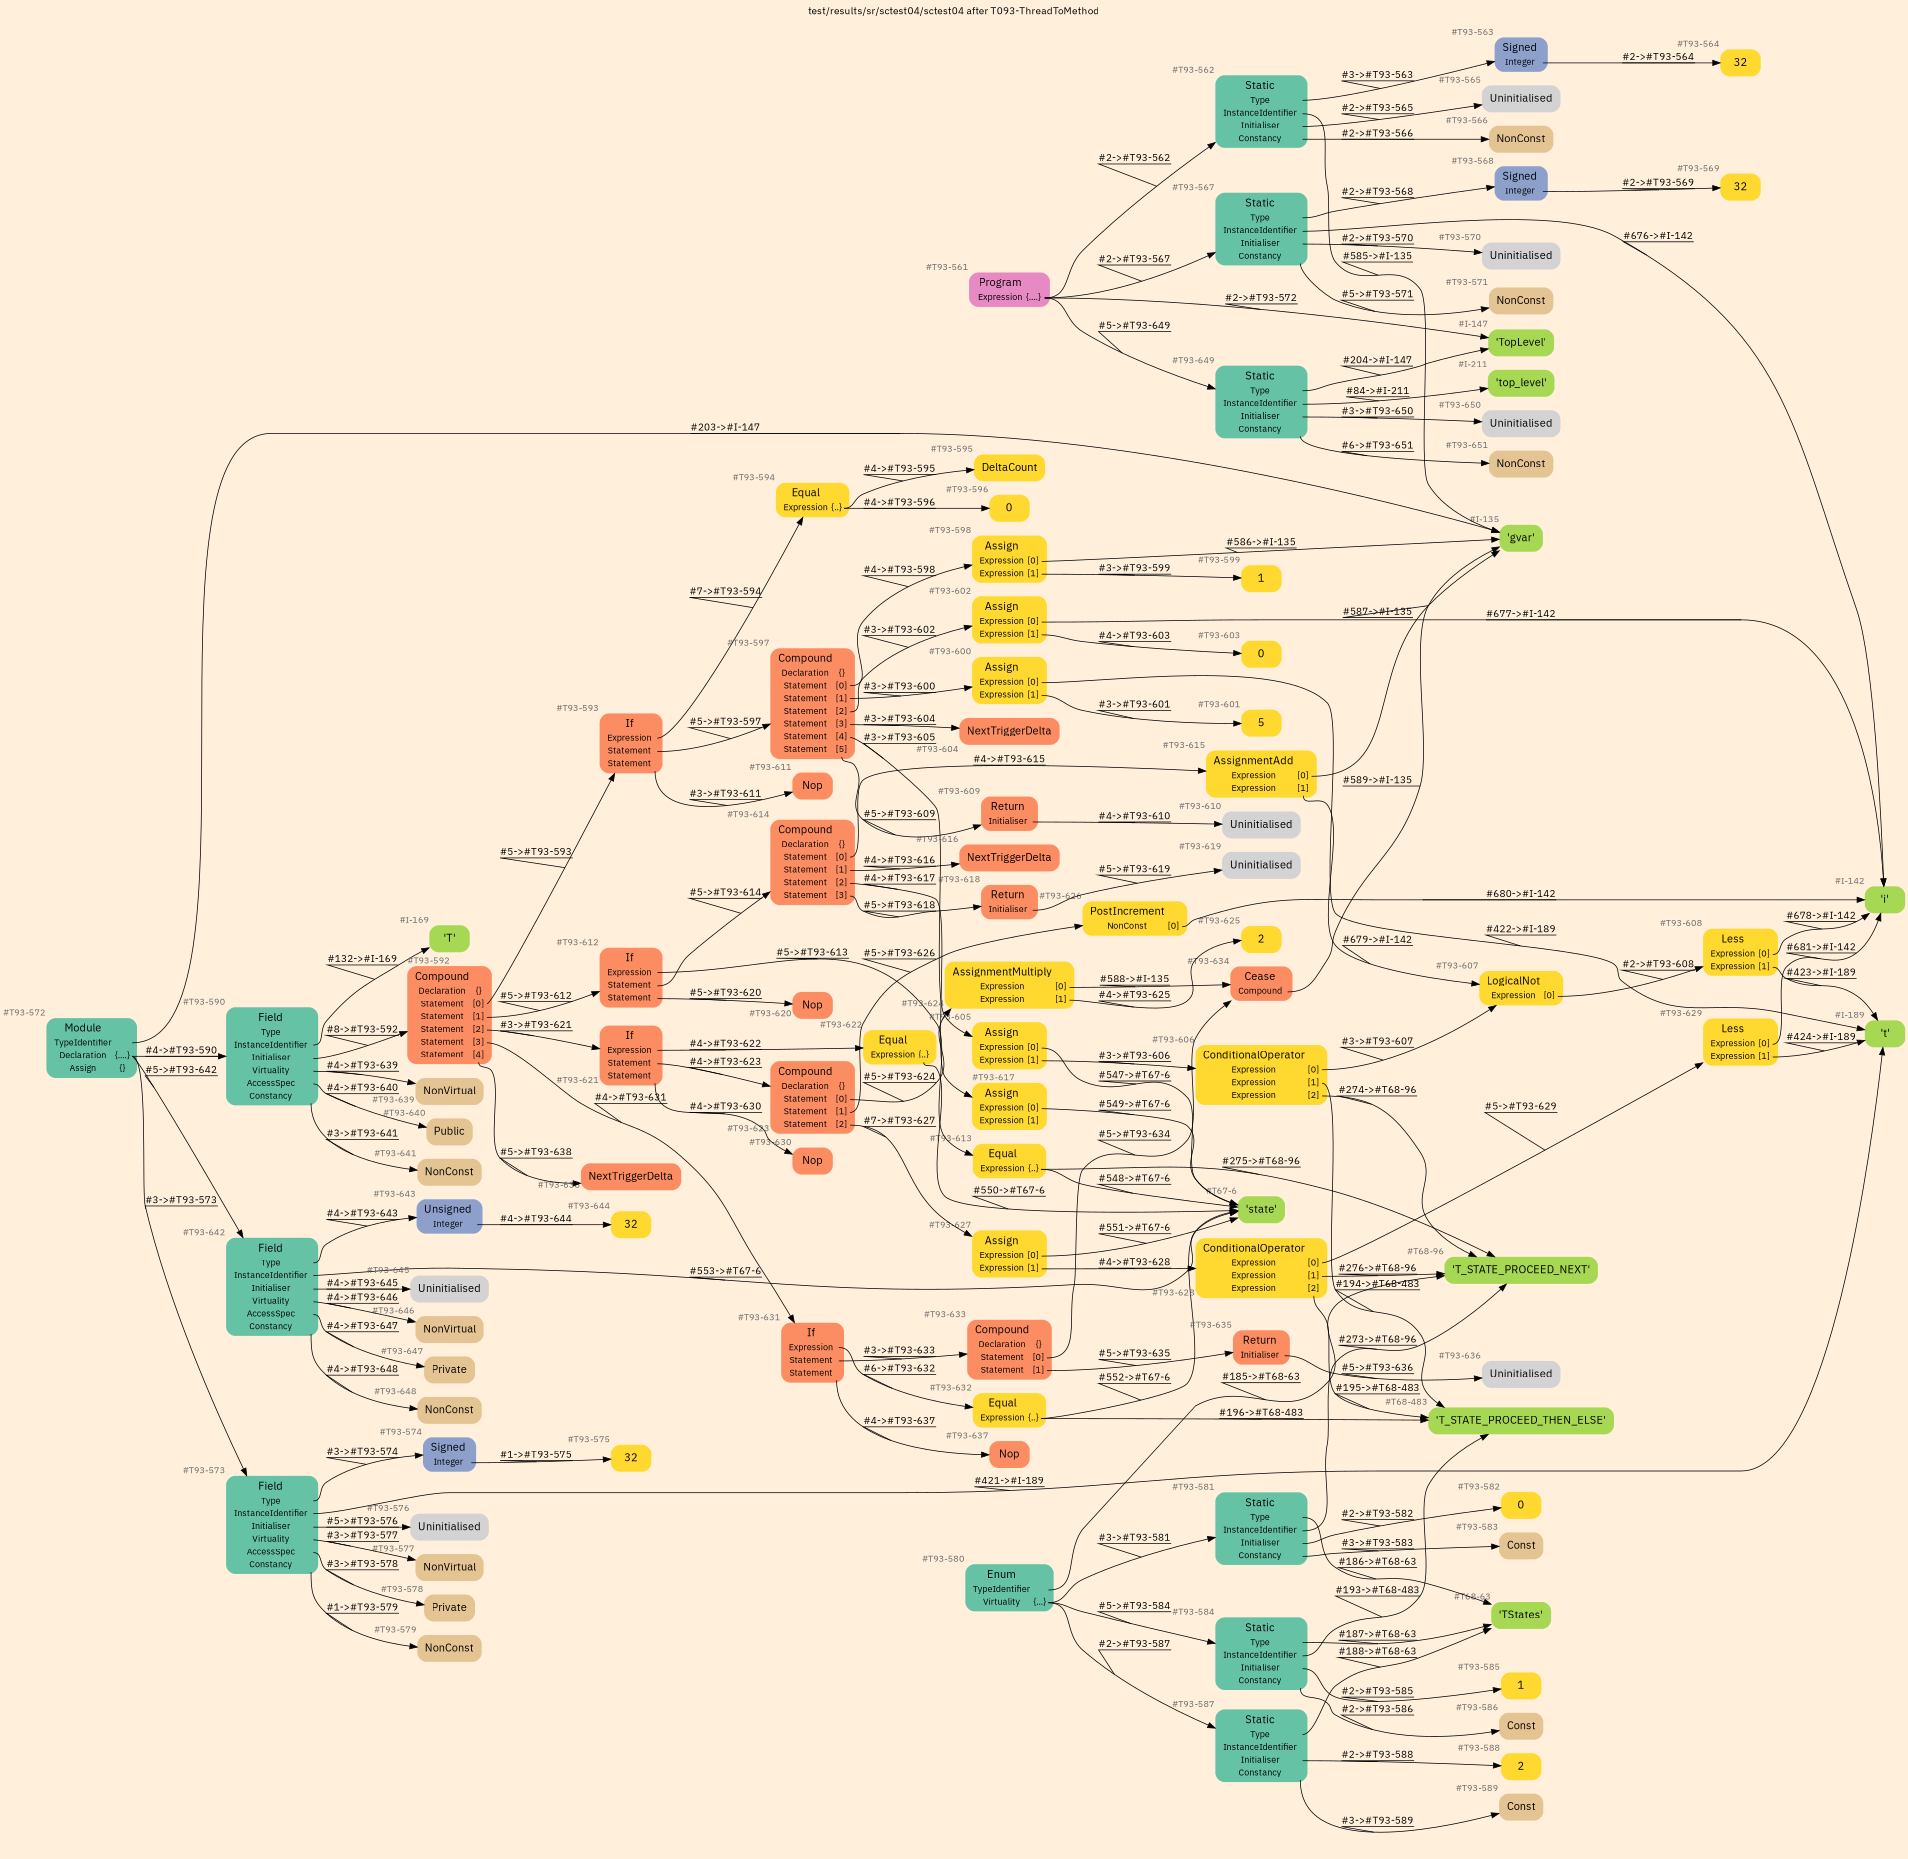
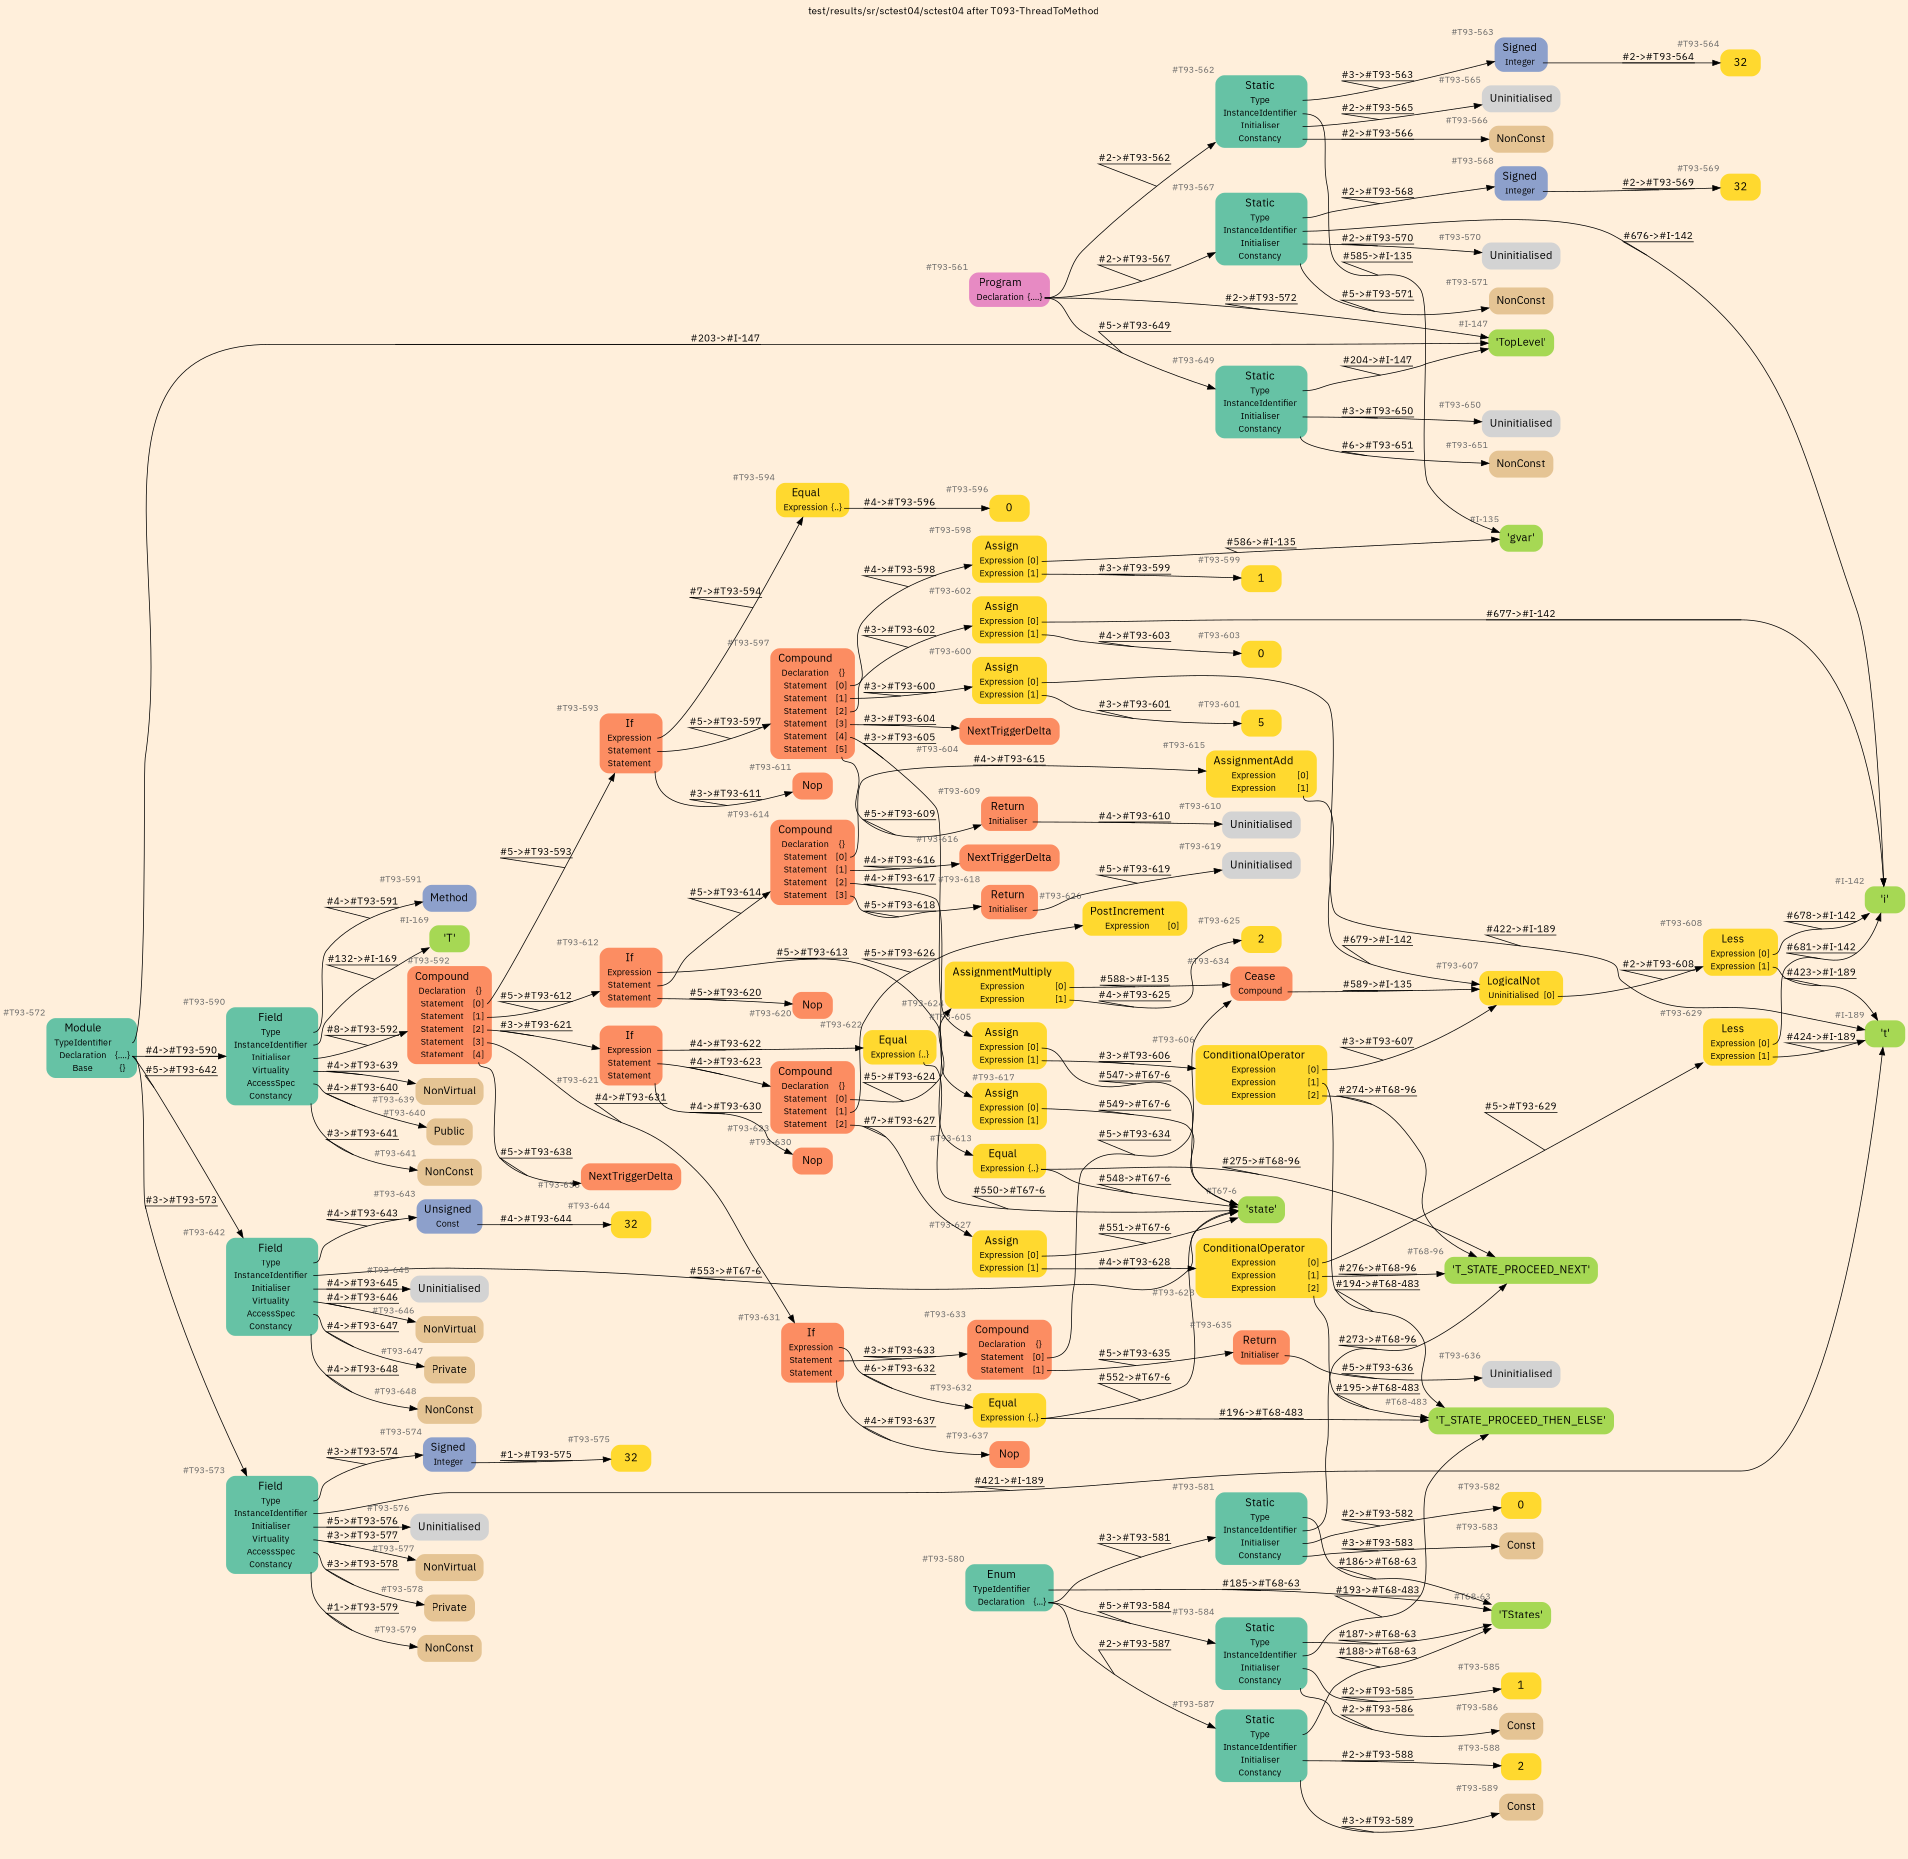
node "Program": text "Expression" -> "Declaration"
node "'top_level'": removed
edge "Module" -> "'gvar'": now "Module" -> "'TopLevel'"
node "DeltaCount": removed
edge "AssignmentAdd" -> "'gvar'": removed, label "#587->#I-135"
edge "Cease" -> "'gvar'": now "Cease" -> "LogicalNot"
node "Method": added
edge "PostIncrement" -> "'i'": removed, label "#680->#I-142"
node "PostIncrement": text "NonConst" -> "Expression"
node "LogicalNot": text "Expression" -> "Uninitialised"
node "Module": text "Assign" -> "Base"
node "Unsigned": text "Integer" -> "Const"
edge "Enum" -> "'T_STATE_PROCEED_NEXT'": now "Enum" -> "'TStates'"
node "Enum": text "Virtuality" -> "Declaration"
